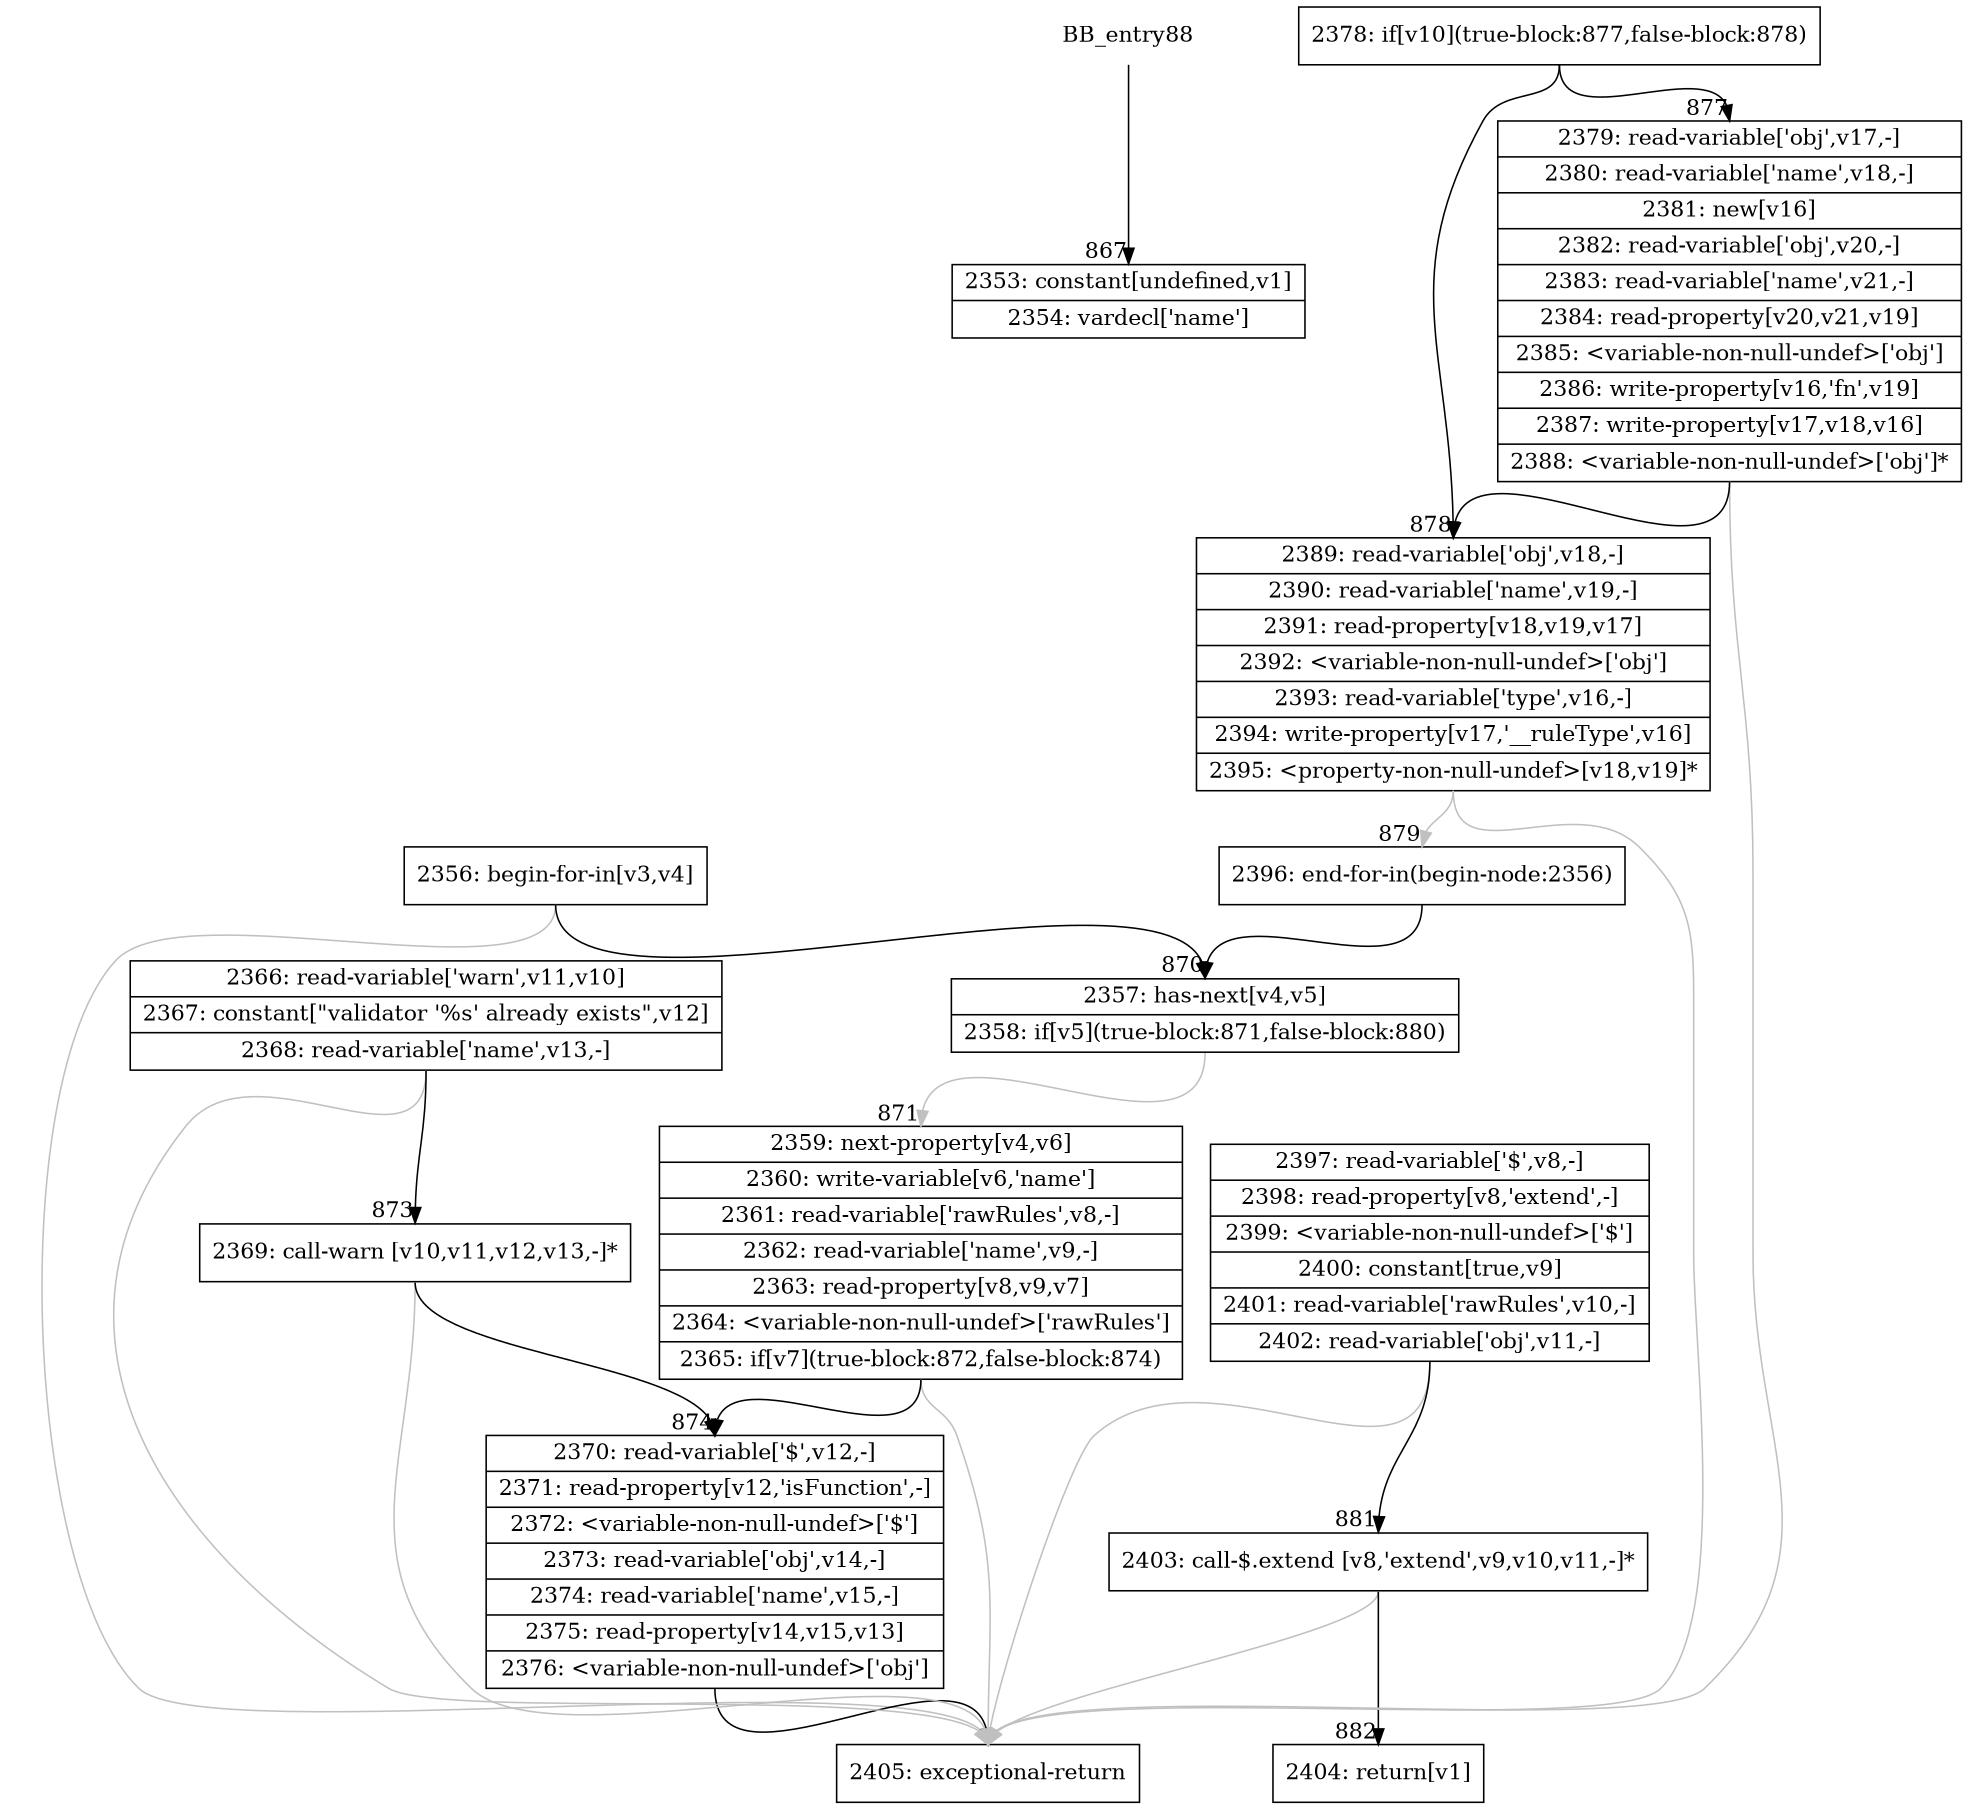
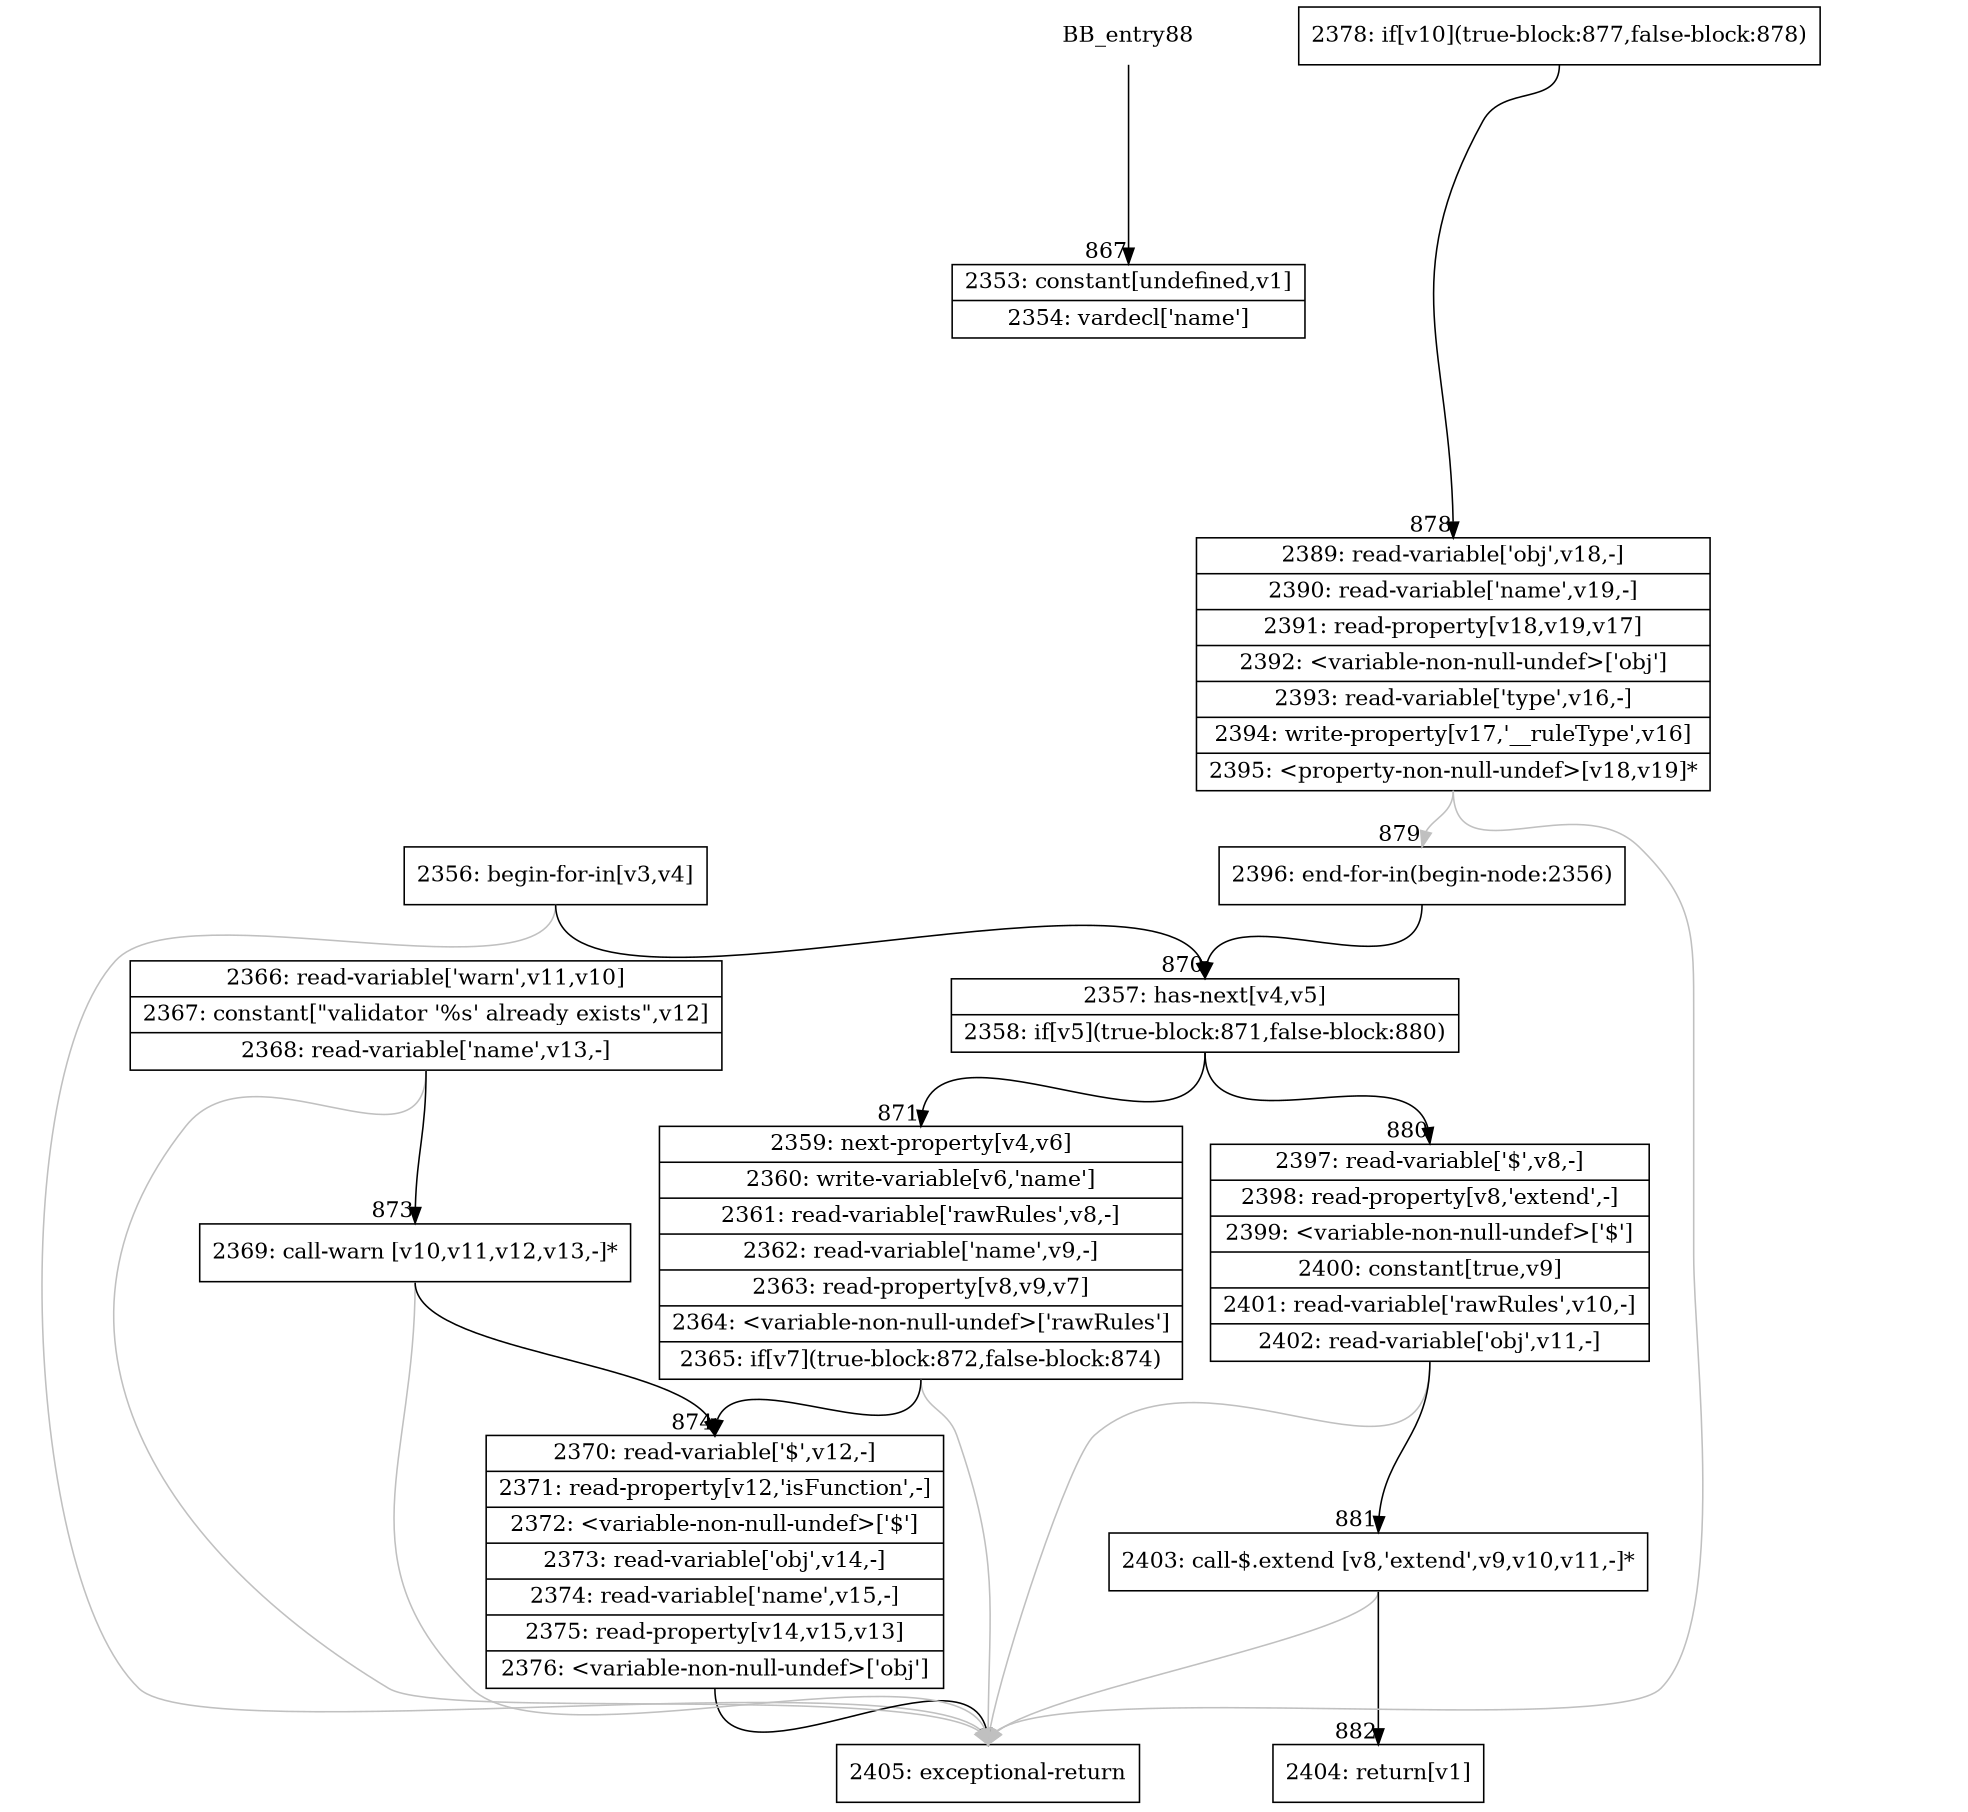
node "2379: read-variable['obj',v17,-]": removed
edge "2357: has-next[v4,v5]" -> "2359: next-property[v4,v6]": color gray -> black
edge "2357: has-next[v4,v5]" -> "2397: read-variable['$',v8,-]": added
